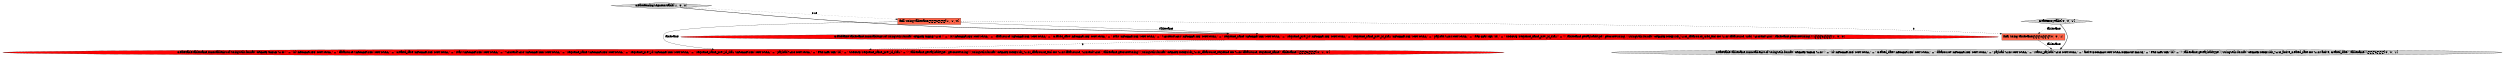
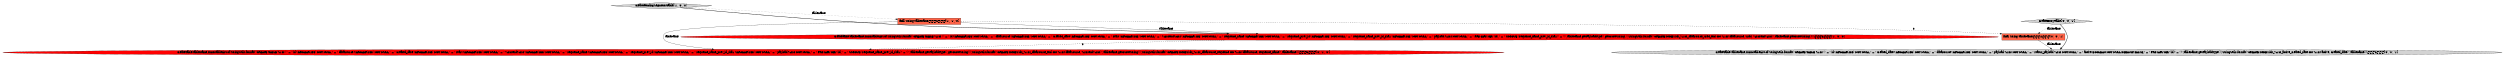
edge "createPendingSegmentsTable['1', '0', '0']" -> "final String tableName@@@2@@@['1', '1', '0']": label "true" -> "tableName"
